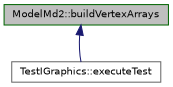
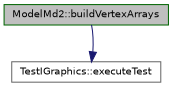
edge "TestIGraphics::executeTest" -> "ModelMd2::buildVertexArrays": reversed
